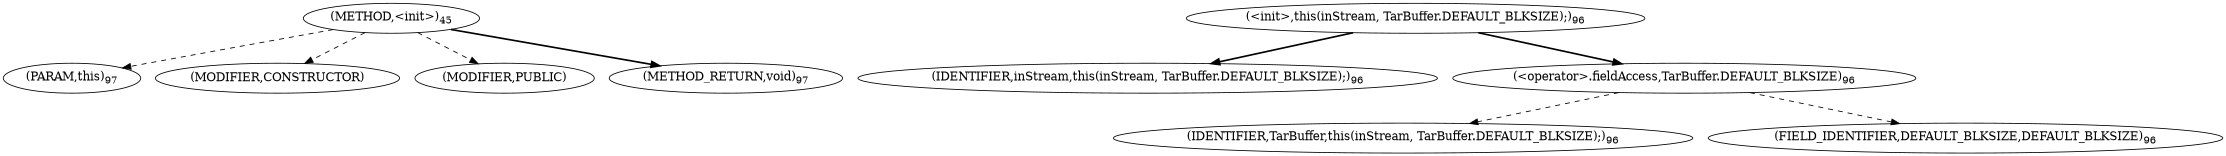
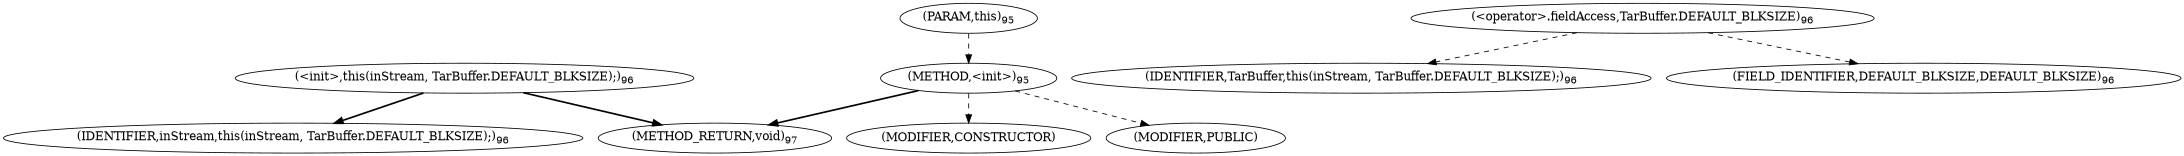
node "(METHOD,<init>)": text "45" -> "95"
edge "(<init>,this(inStream, TarBuffer.DEFAULT_BLKSIZE);)" -> "(<operator>.fieldAccess,TarBuffer.DEFAULT_BLKSIZE)": now "(<init>,this(inStream, TarBuffer.DEFAULT_BLKSIZE);)" -> "(METHOD_RETURN,void)"
edge "(METHOD,<init>)" -> "(PARAM,this)": reversed
node "(PARAM,this)": text "97" -> "95"
